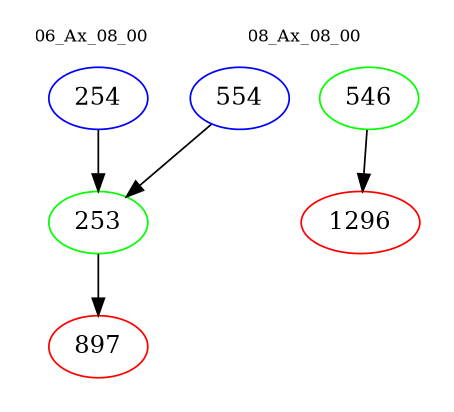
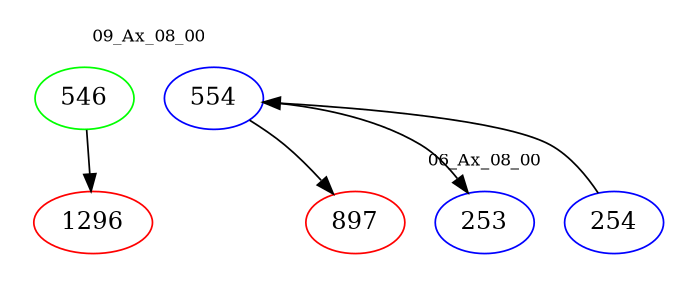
cluster "08_Ax_08_00": label "08_Ax_08_00" -> "09_Ax_08_00"
edge "254" -> "253": now "254" -> "554"
node "253": color green -> blue
edge "253" -> "897": now "554" -> "897"
